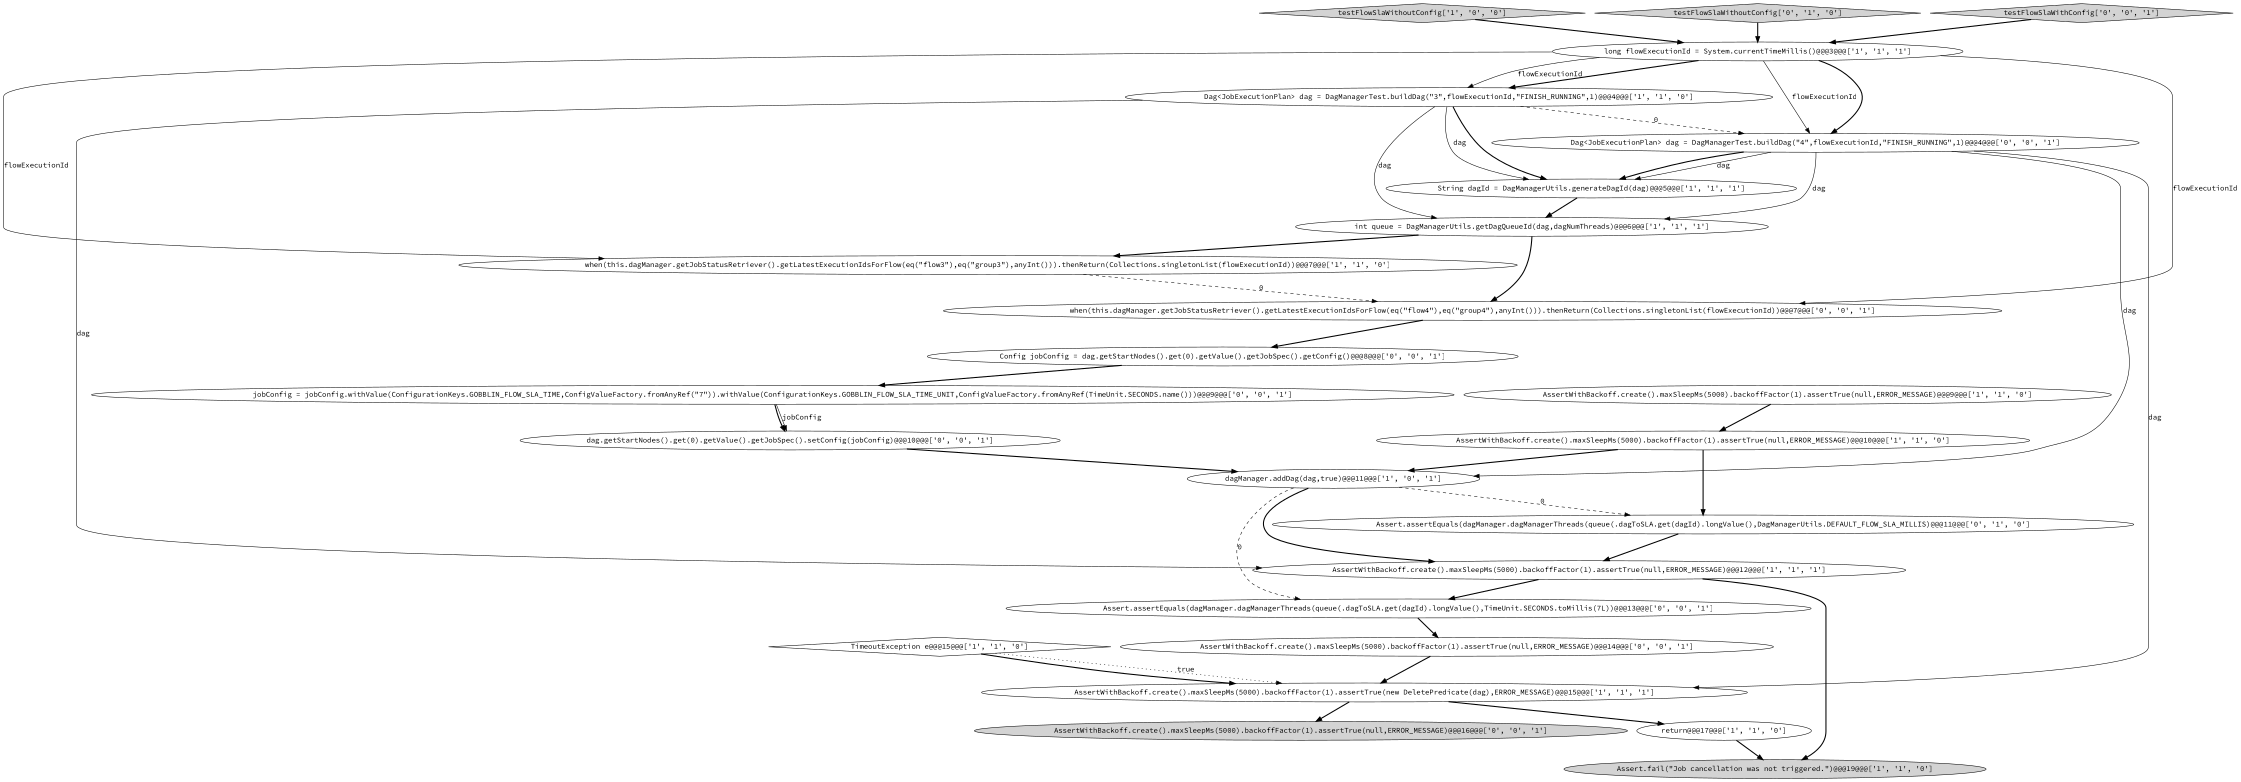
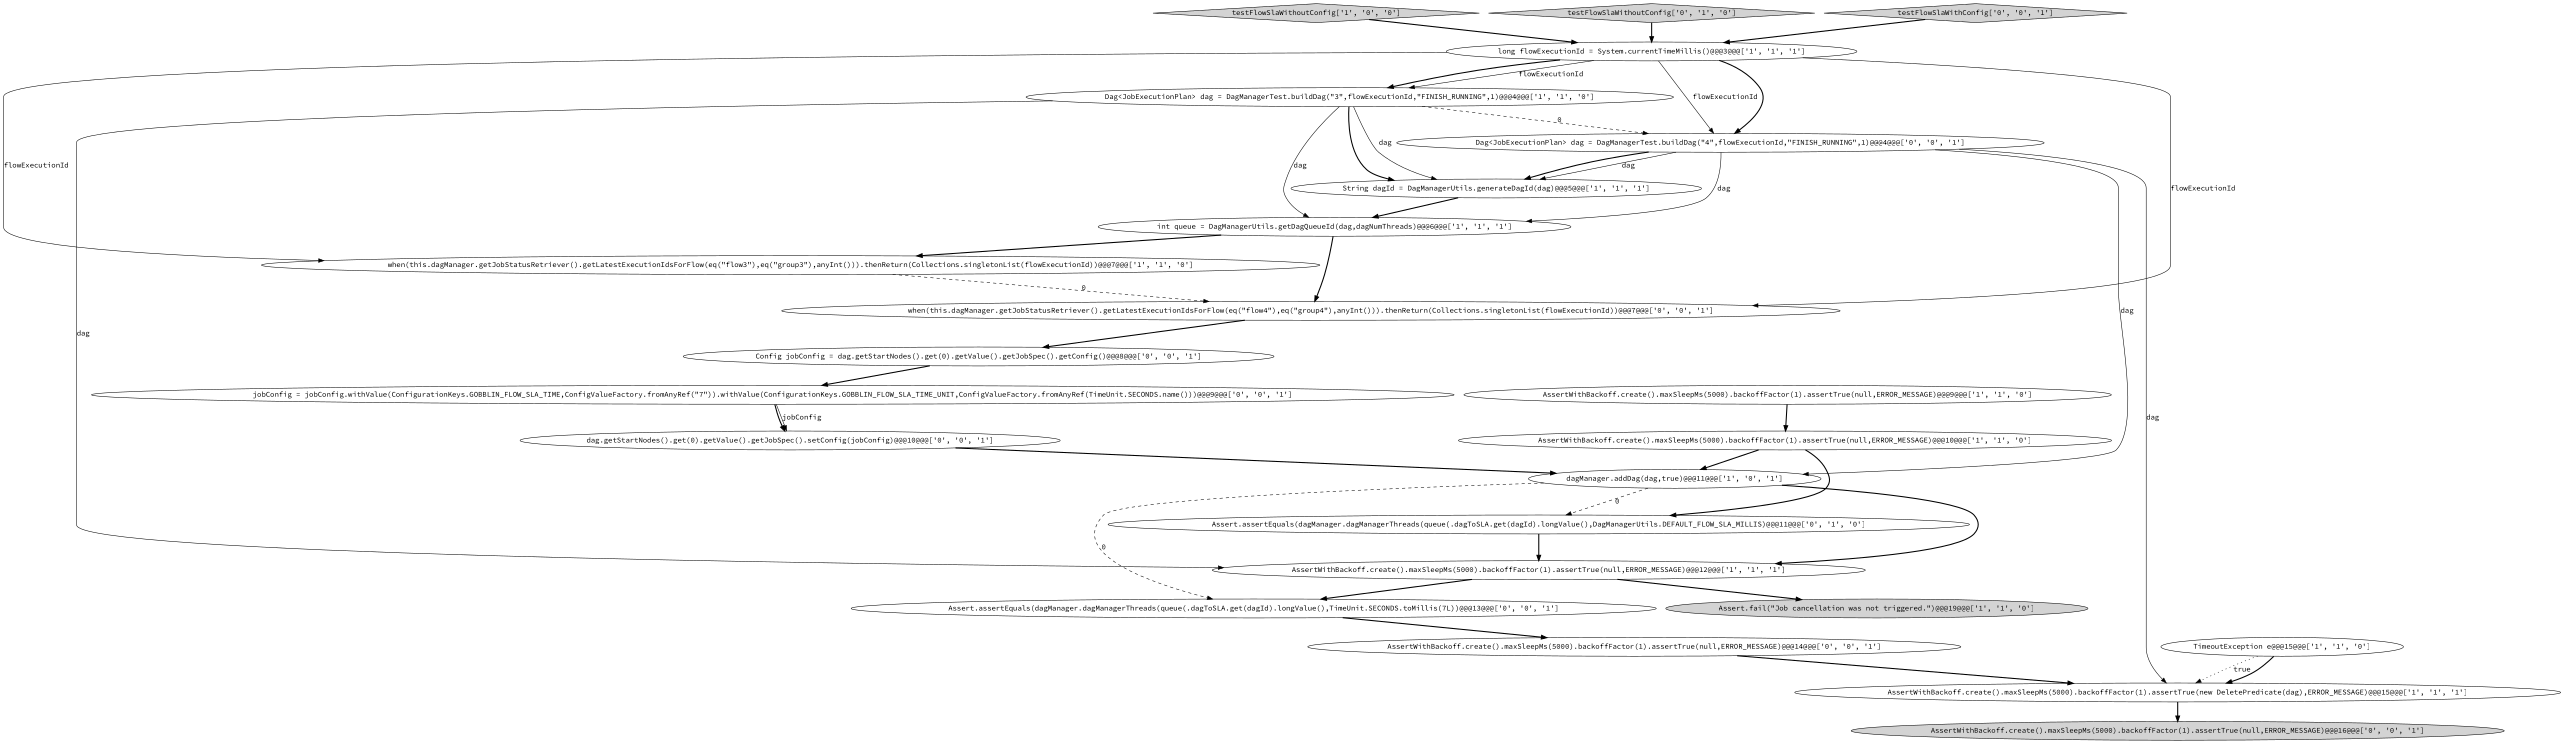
node "TimeoutException e@@@15@@@['1', '1', '0']": shape diamond -> ellipse
node "return@@@17@@@['1', '1', '0']": removed
